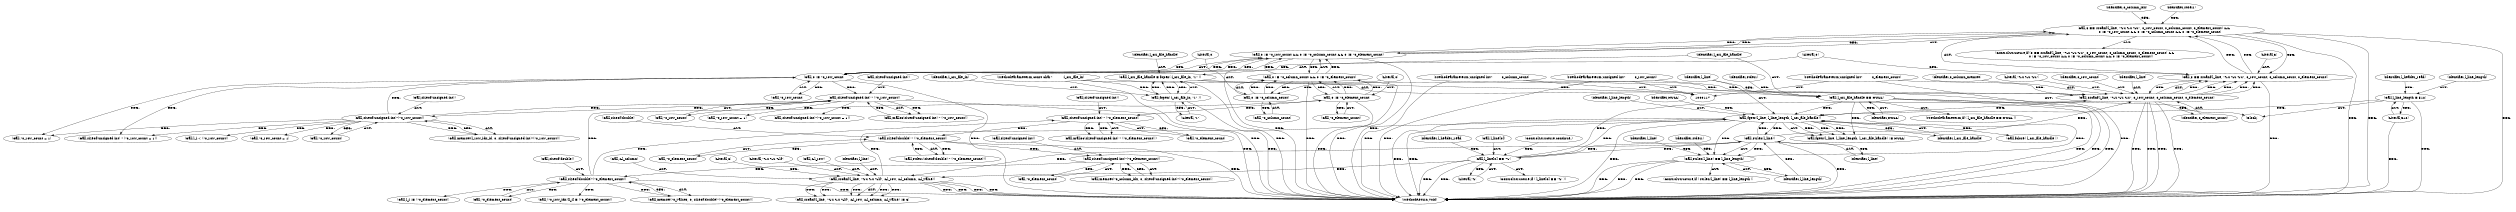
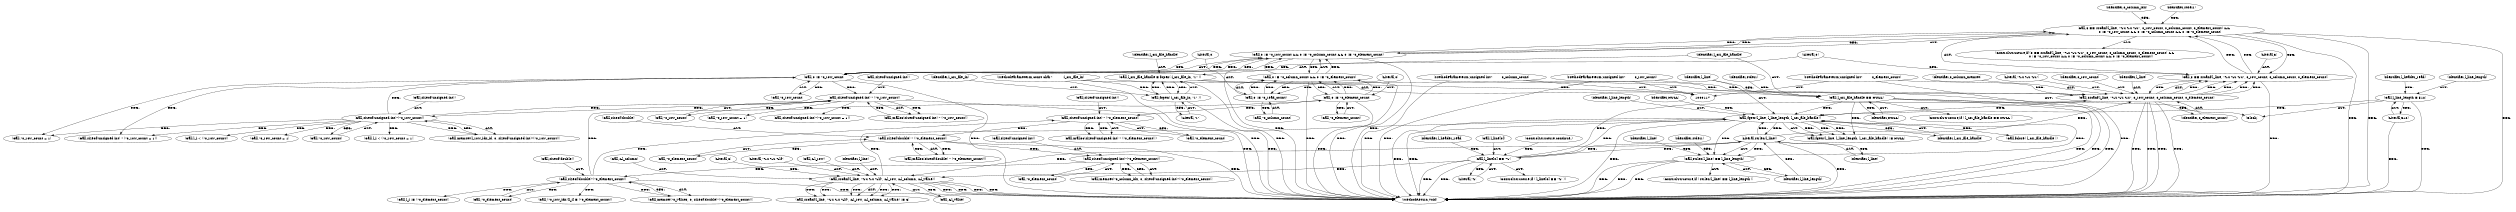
node "(Call,0 != *o_column_count)": label "(Call,0 != *o_column_count)" -> "(Call,0 != *o_read_count)"
node "(MethodParameterIn,if ( l_csr_file_handle == NULL ))": label "(MethodParameterIn,if ( l_csr_file_handle == NULL ))" -> "(ControlStructure,if ( l_csr_file_handle == NULL ))"
node "(Call,l_i < (*o_row_count + 1))": added
node "(Call,strlen(l_line))": label "(Call,strlen(l_line))" -> "(Literal,strlen(l_line))"
node "(Call,stderr(sizeof(double) * (*o_element_count)))": label "(Call,stderr(sizeof(double) * (*o_element_count)))" -> "(Call,malloc(sizeof(double) * (*o_element_count)))"
node "(Call,&l_value)": added
